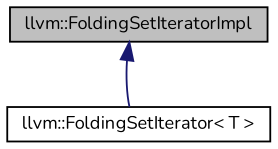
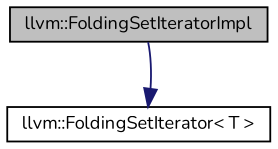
edge "llvm::FoldingSetIterator< T >" -> "llvm::FoldingSetIteratorImpl": reversed
